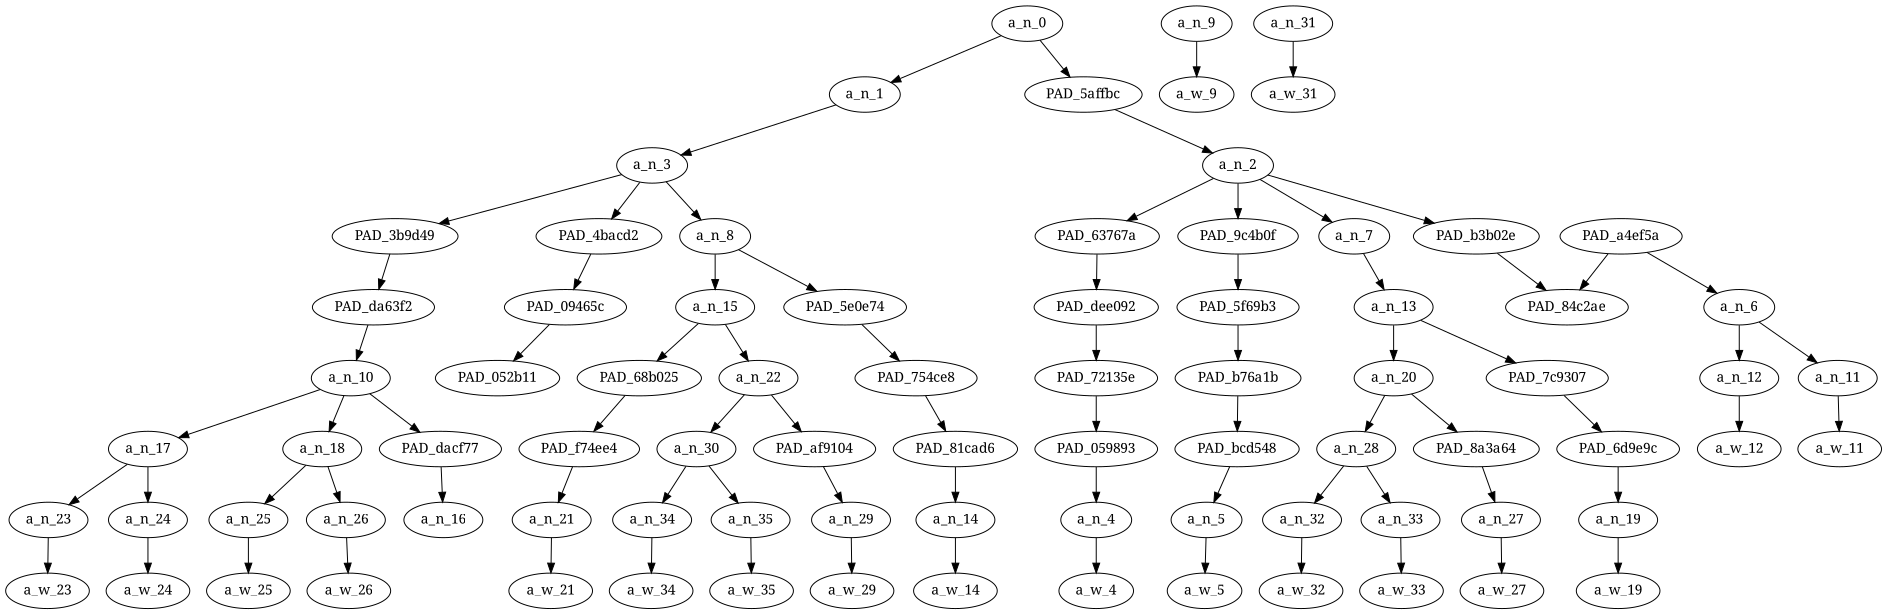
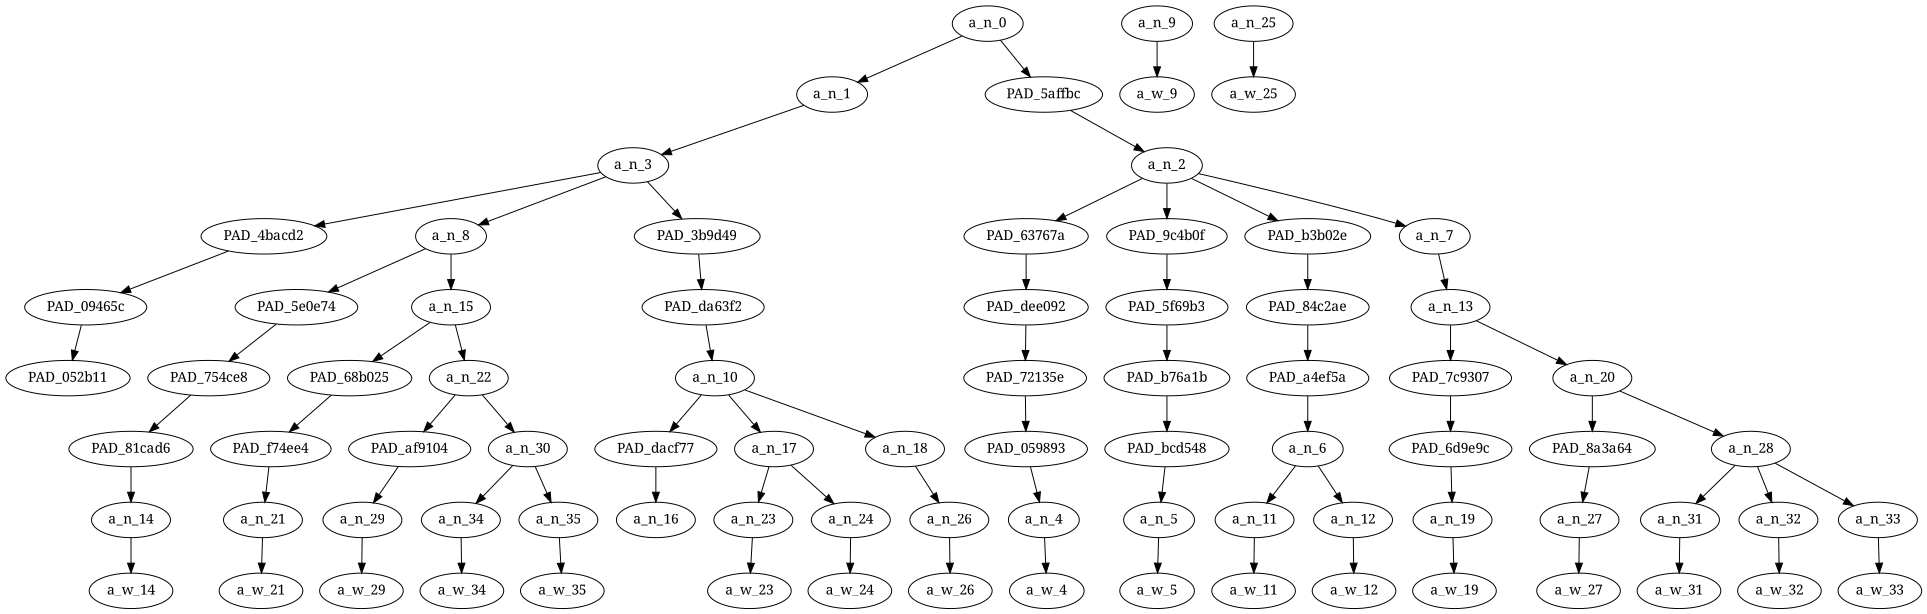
edge "PAD_a4ef5a" -> "PAD_84c2ae": reversed
edge "a_n_18" -> "a_n_25": removed
edge "a_n_28" -> "a_n_31": added
